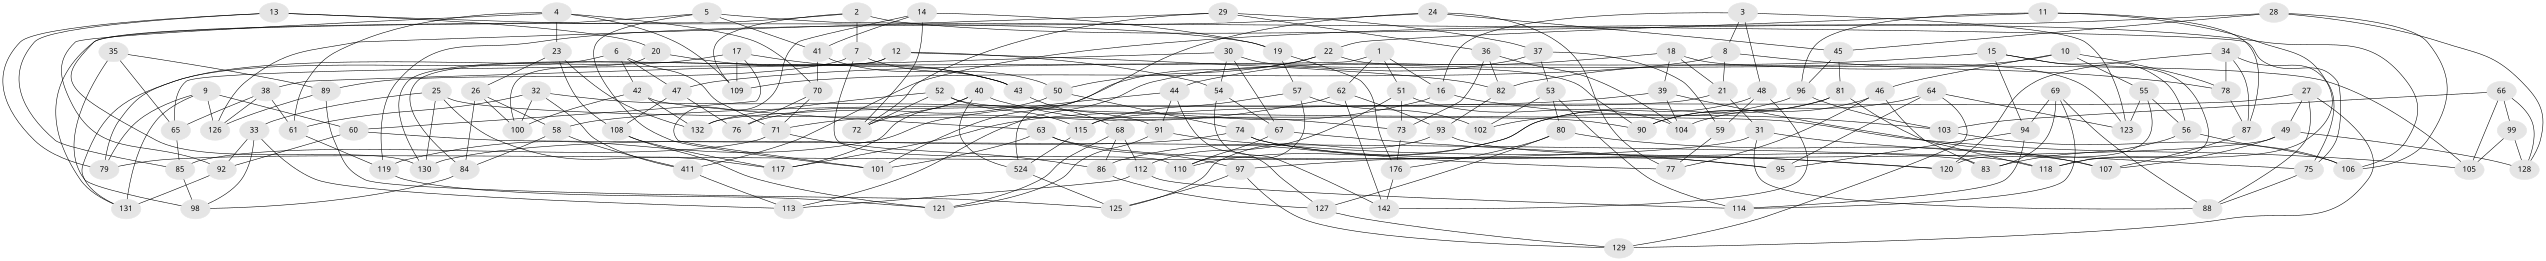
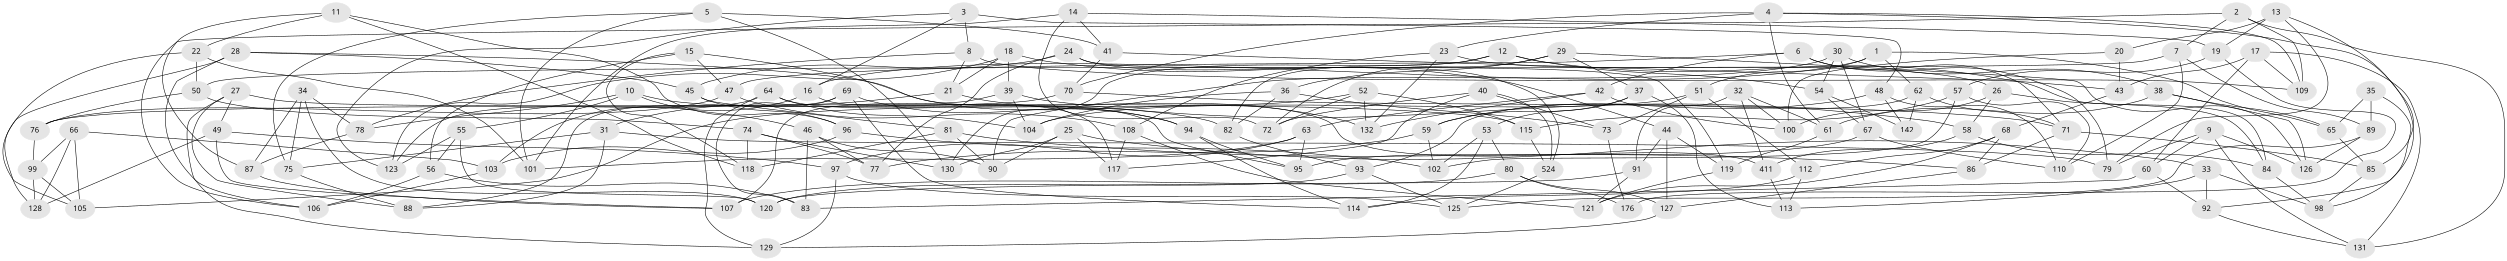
edge "76" -- "99": added
edge "59" -- "102": added
edge "176" -- "142": removed
